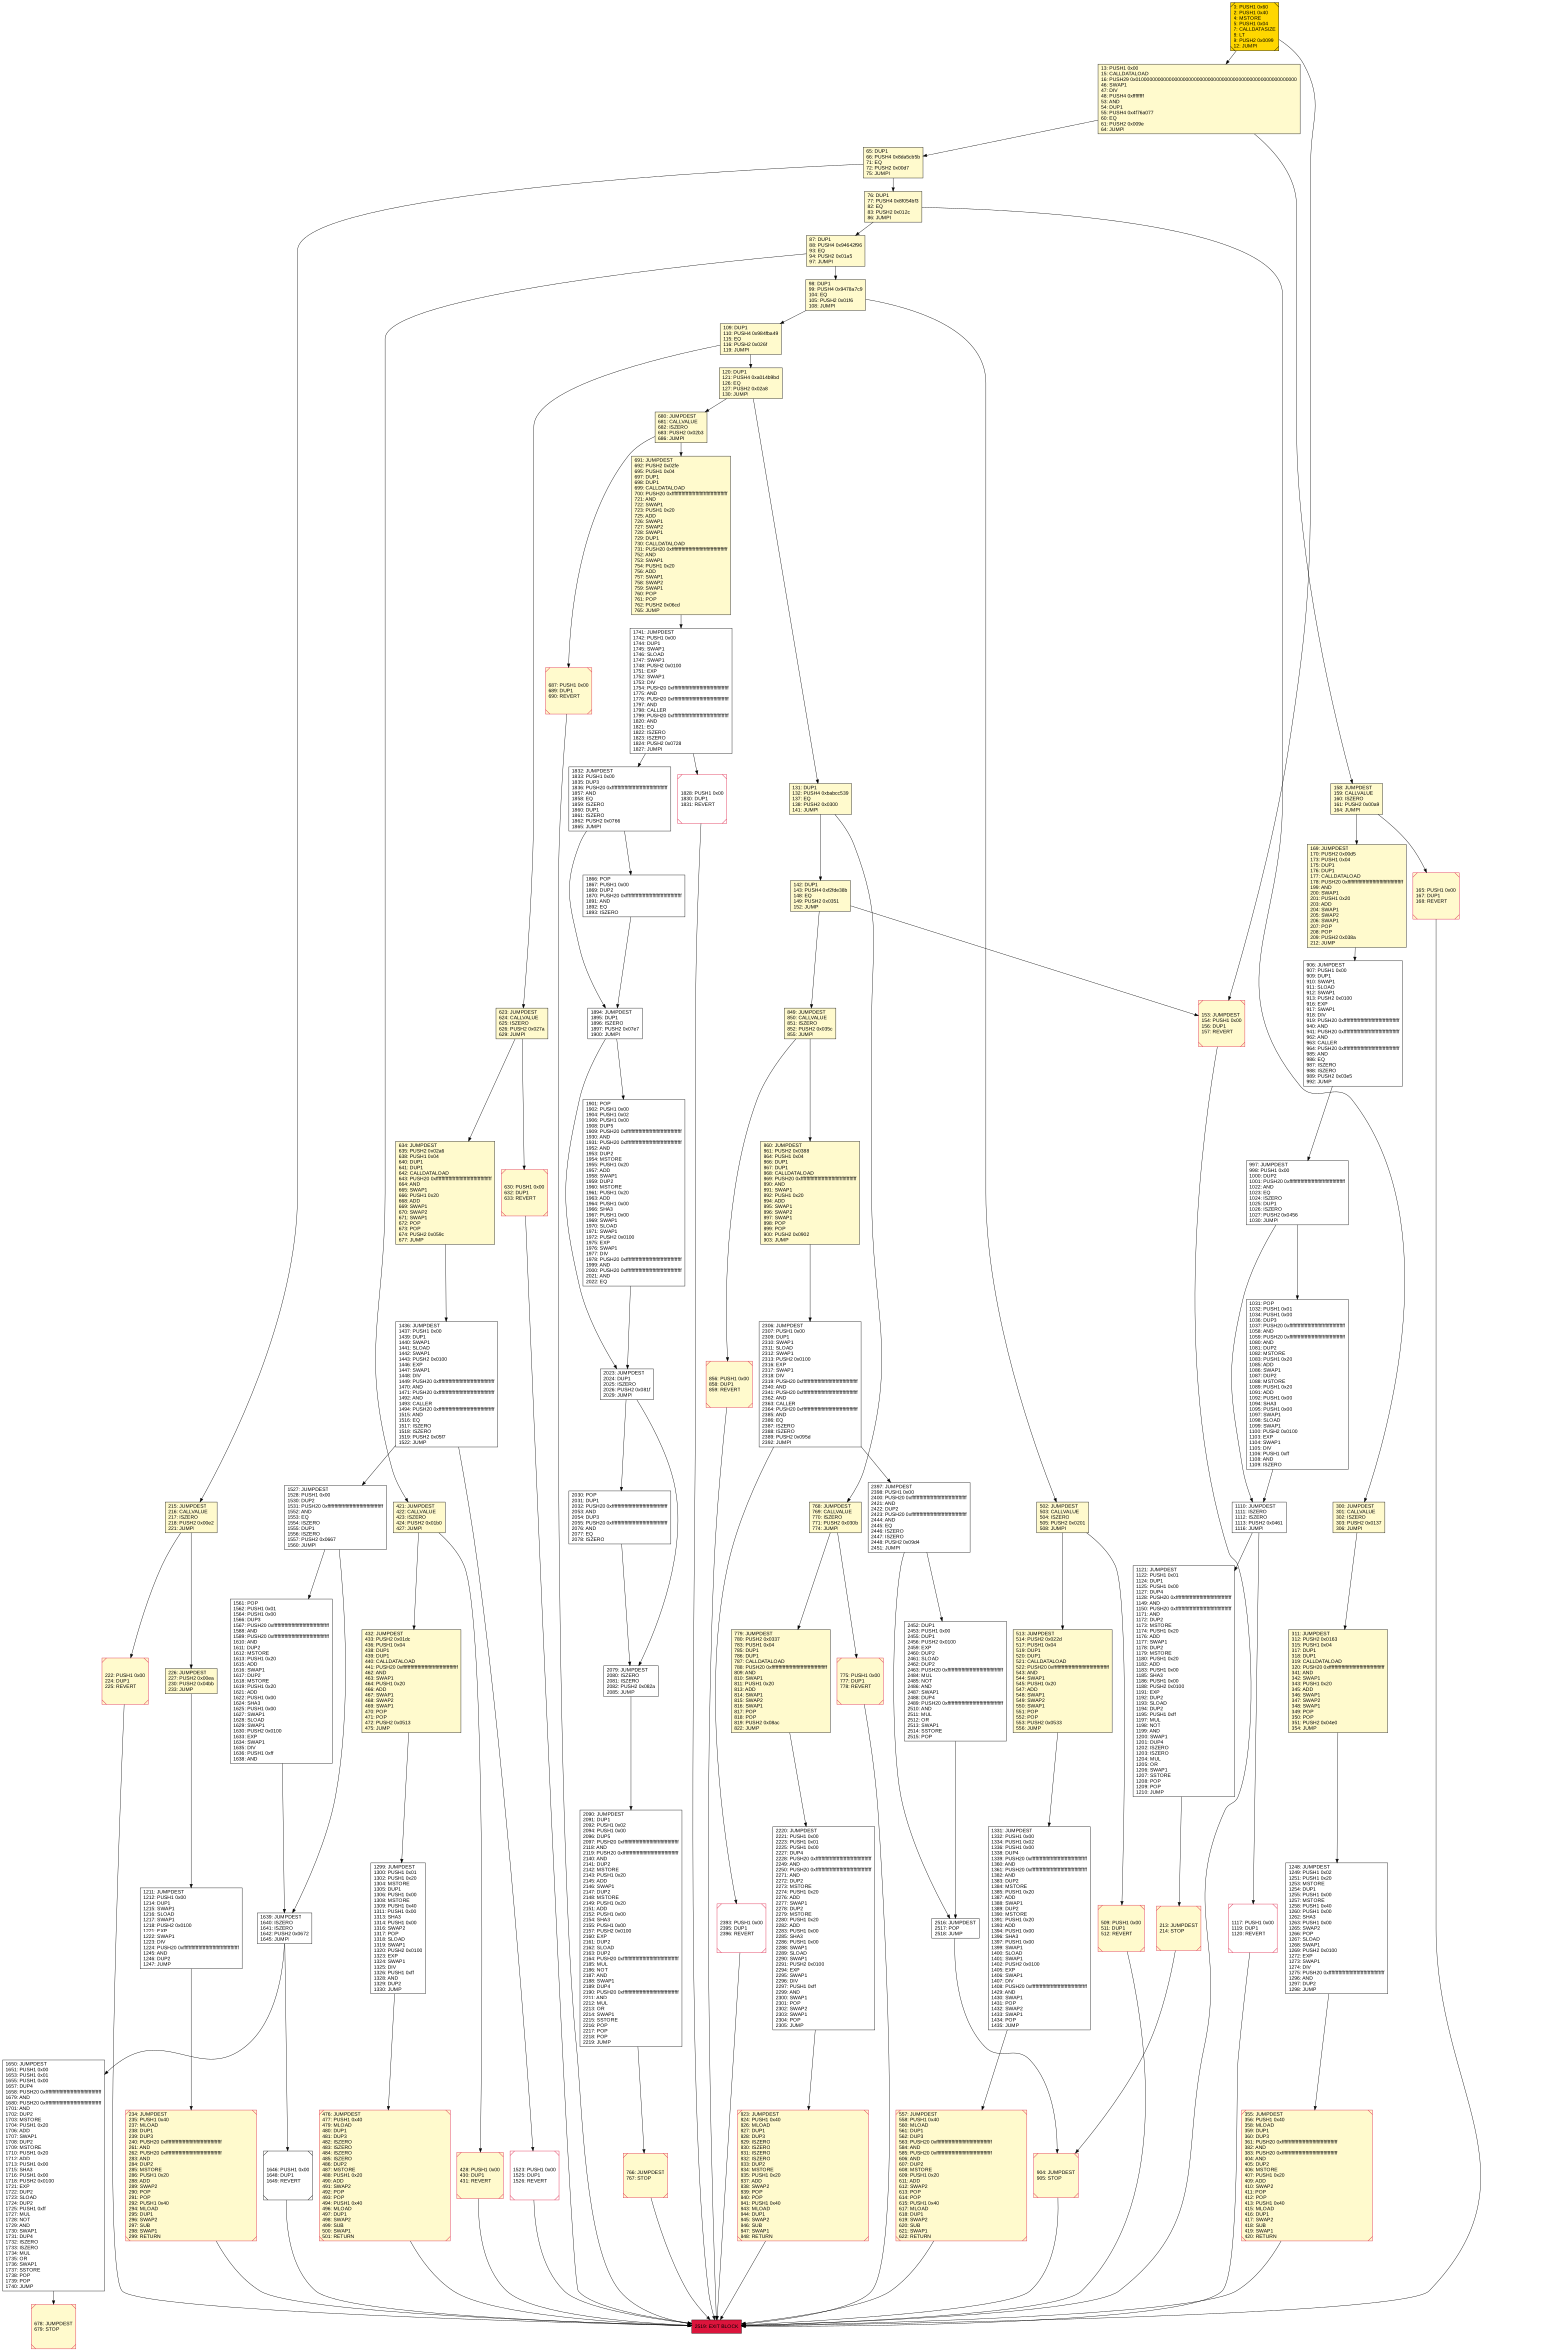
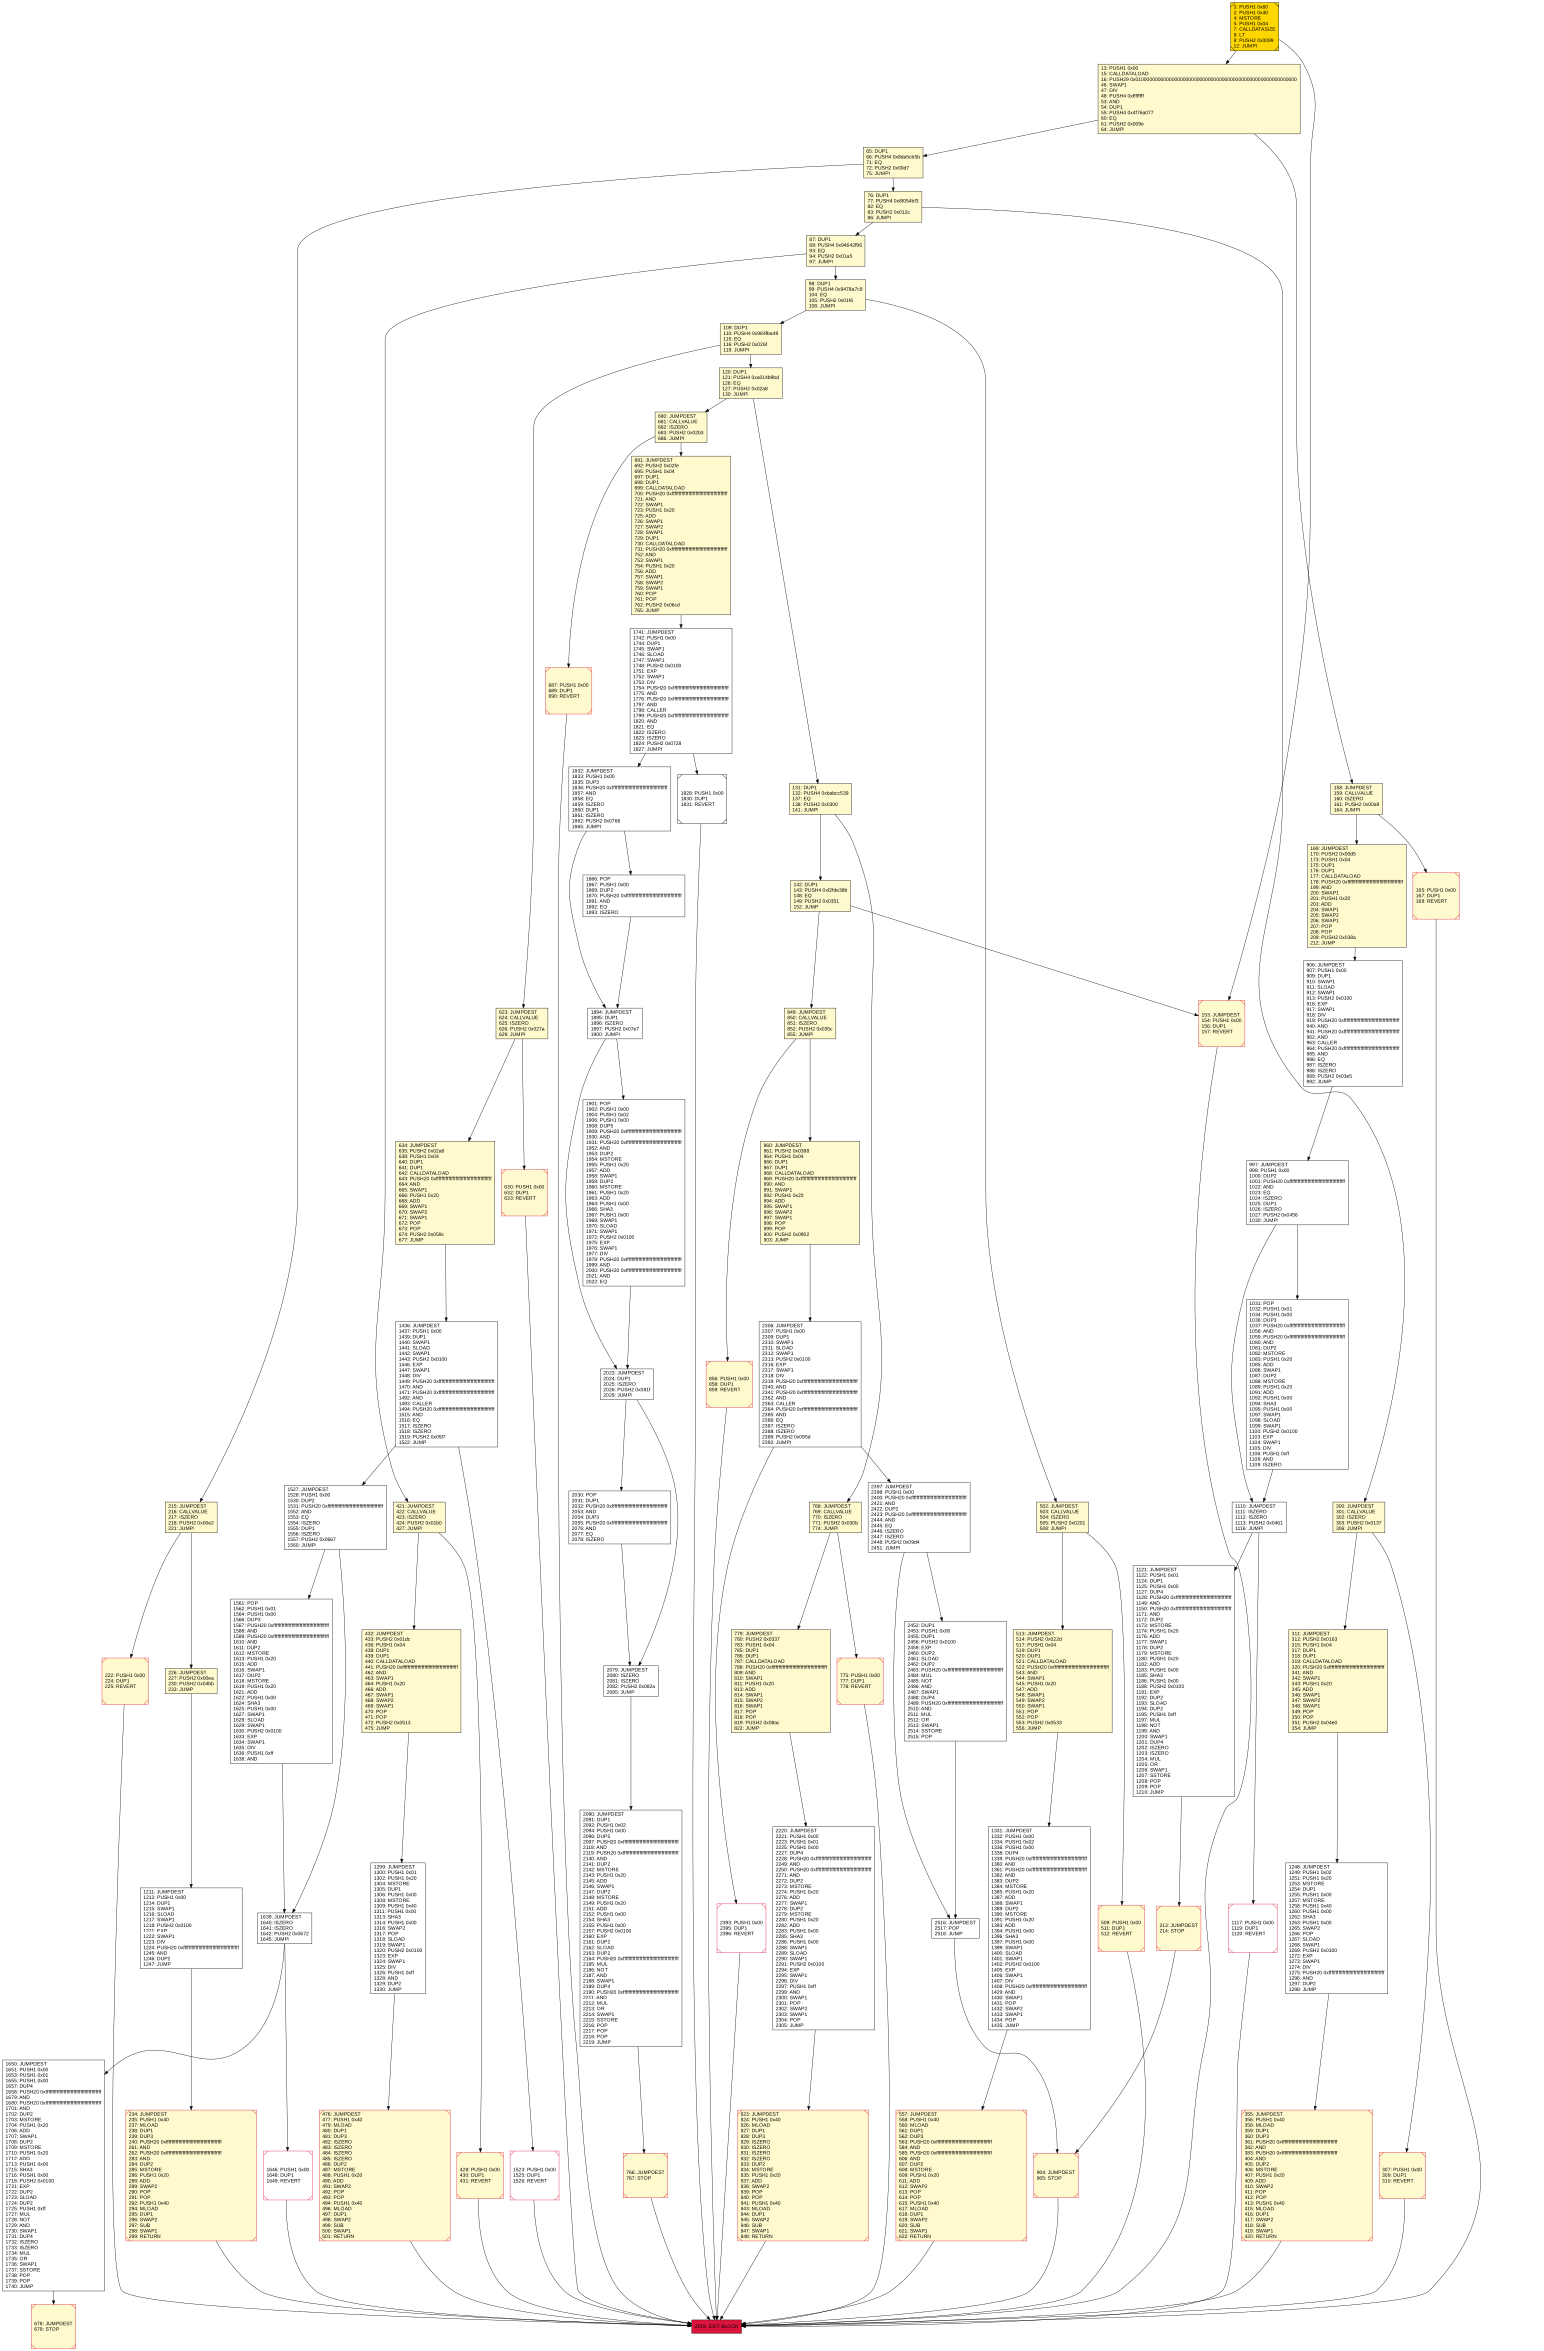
node "1828: PUSH1 0x00 1830: DUP1 1831: REVERT": color crimson -> black
node "1646: PUSH1 0x00 1648: DUP1 1649: REVERT": color black -> crimson
node "307: PUSH1 0x00 309: DUP1 310: REVERT": added
